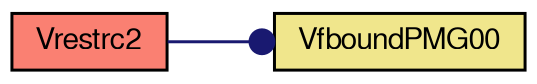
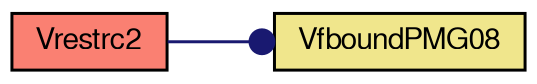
node "VfboundPMG00": label "VfboundPMG00" -> "VfboundPMG08"
